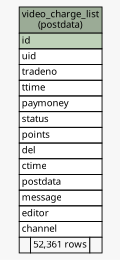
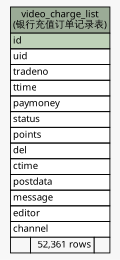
node "video_charge_list": text "(postdata)" -> "(银行充值订单记录表)"
